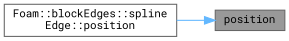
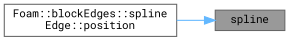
node "position": label "position" -> "spline"
